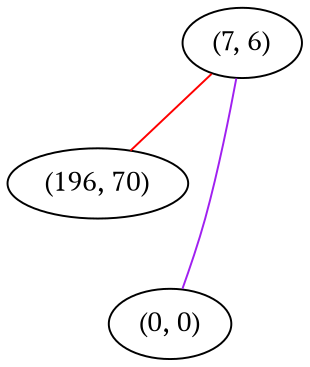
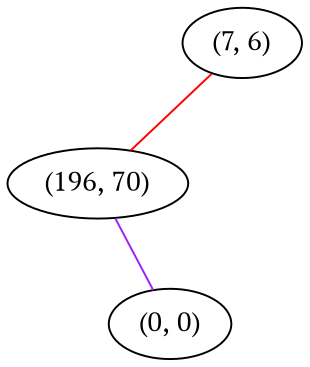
edge "(7, 6)" -- "(0, 0)": now "(196, 70)" -- "(0, 0)"
